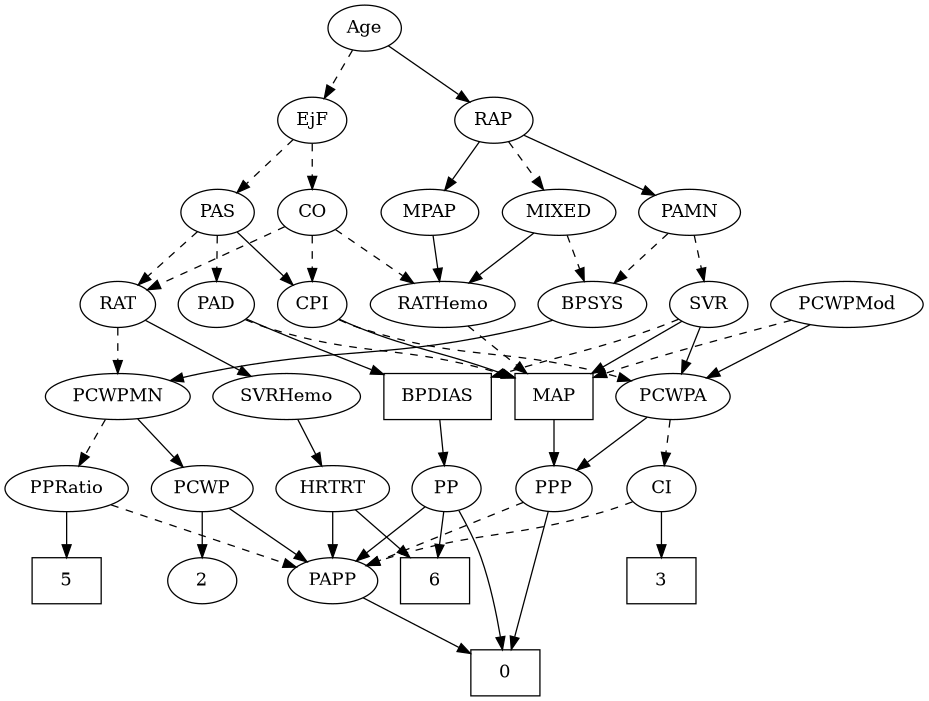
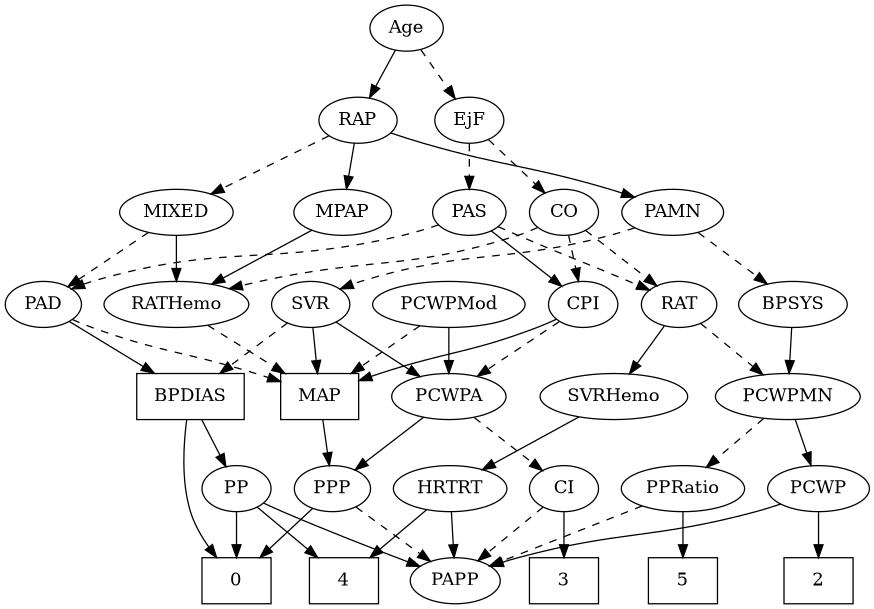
edge "MIXED" -> "BPSYS": now "MIXED" -> "PAD"
node "2": shape ellipse -> box
node "6": label "6" -> "4"
edge "PAPP" -> "0": now "BPDIAS" -> "0"
